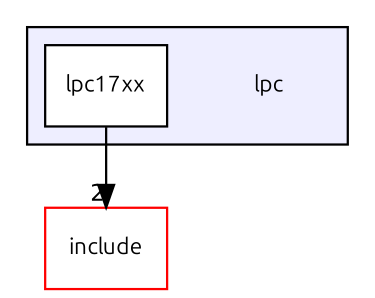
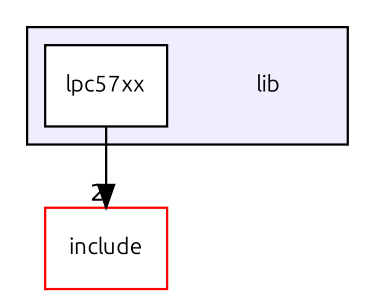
node "lpc17xx": label "lpc17xx" -> "lpc57xx"
node "lpc": label "lpc" -> "lib"
